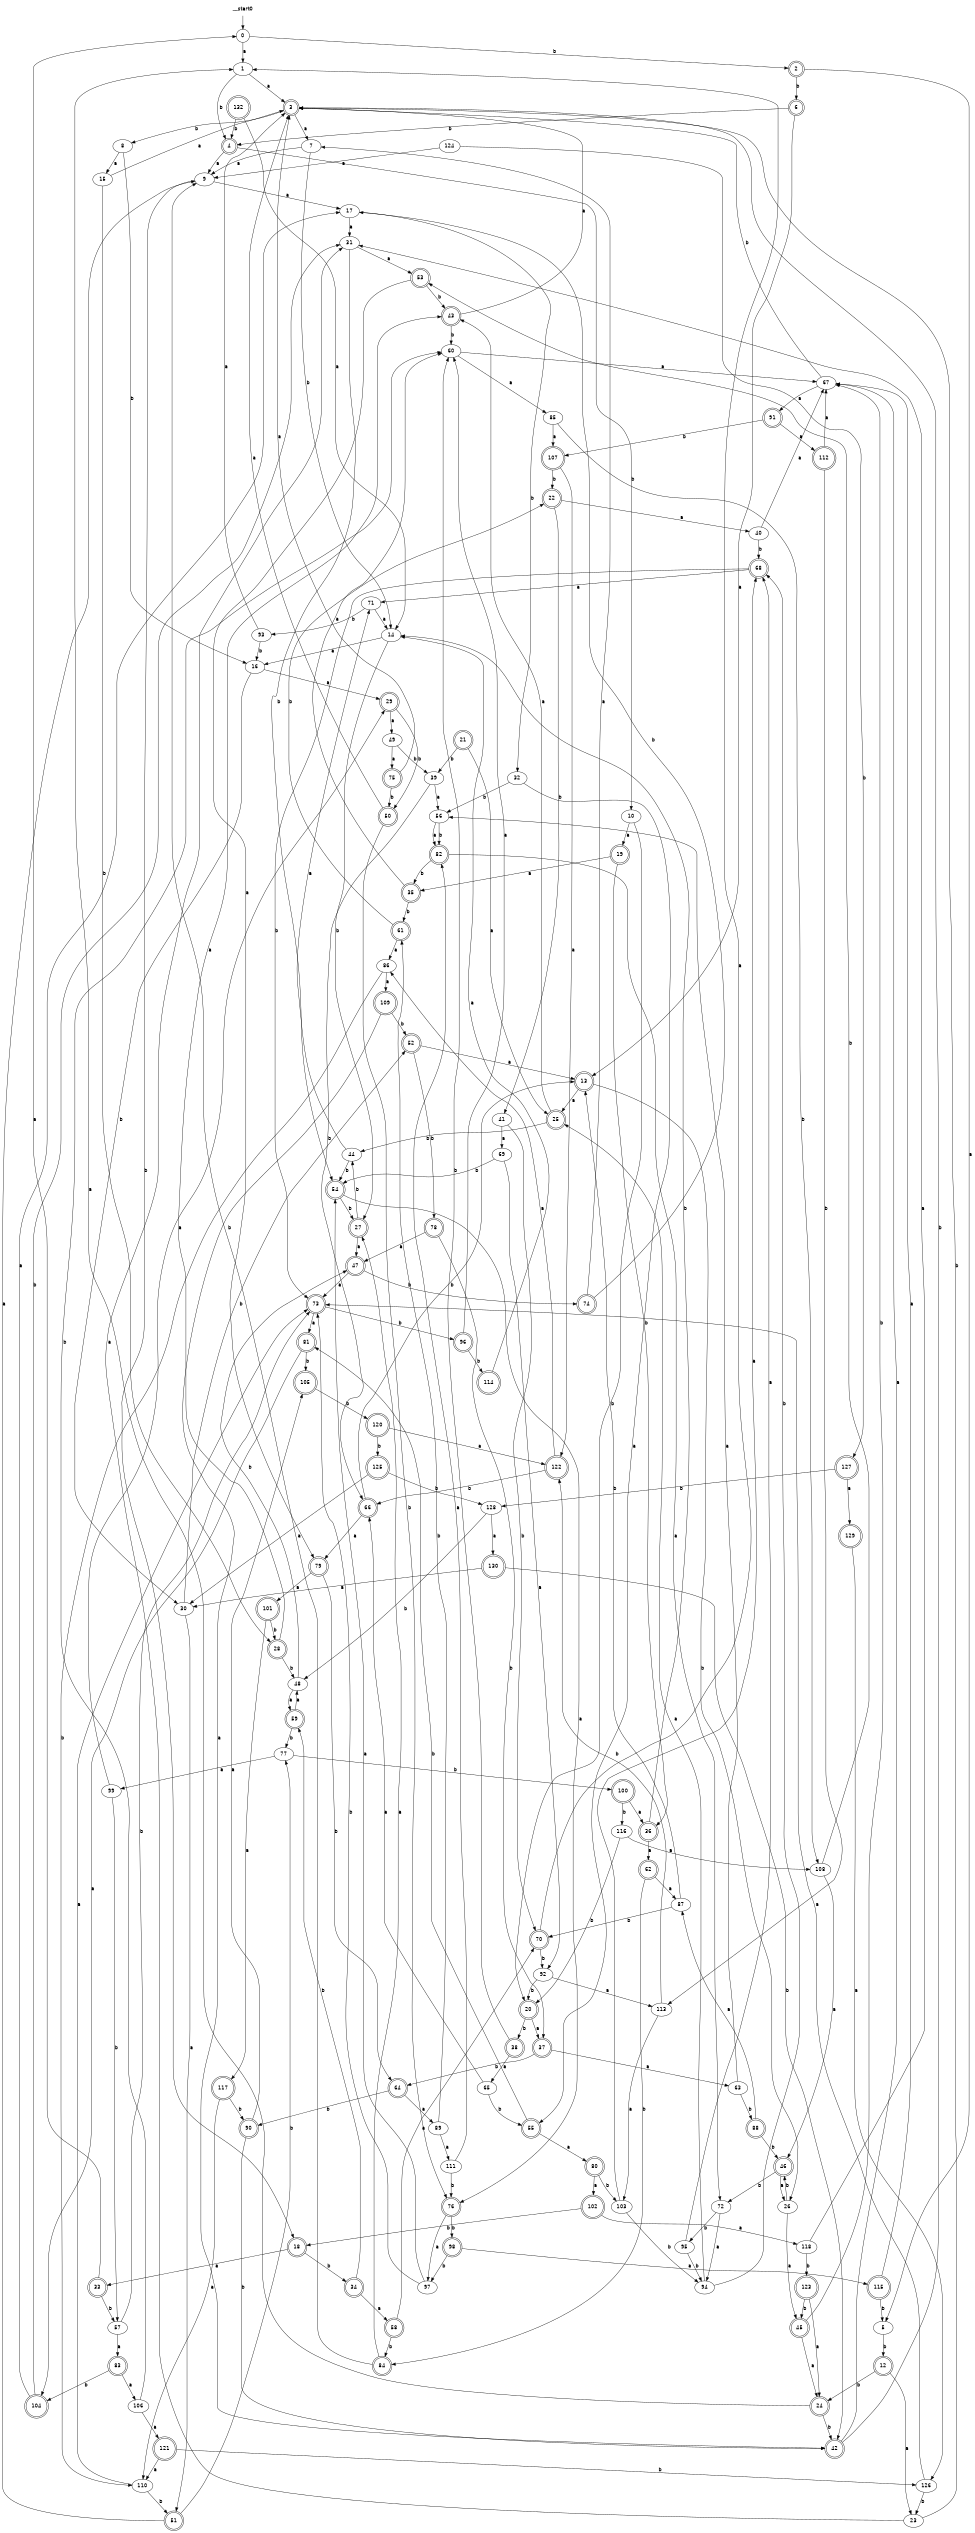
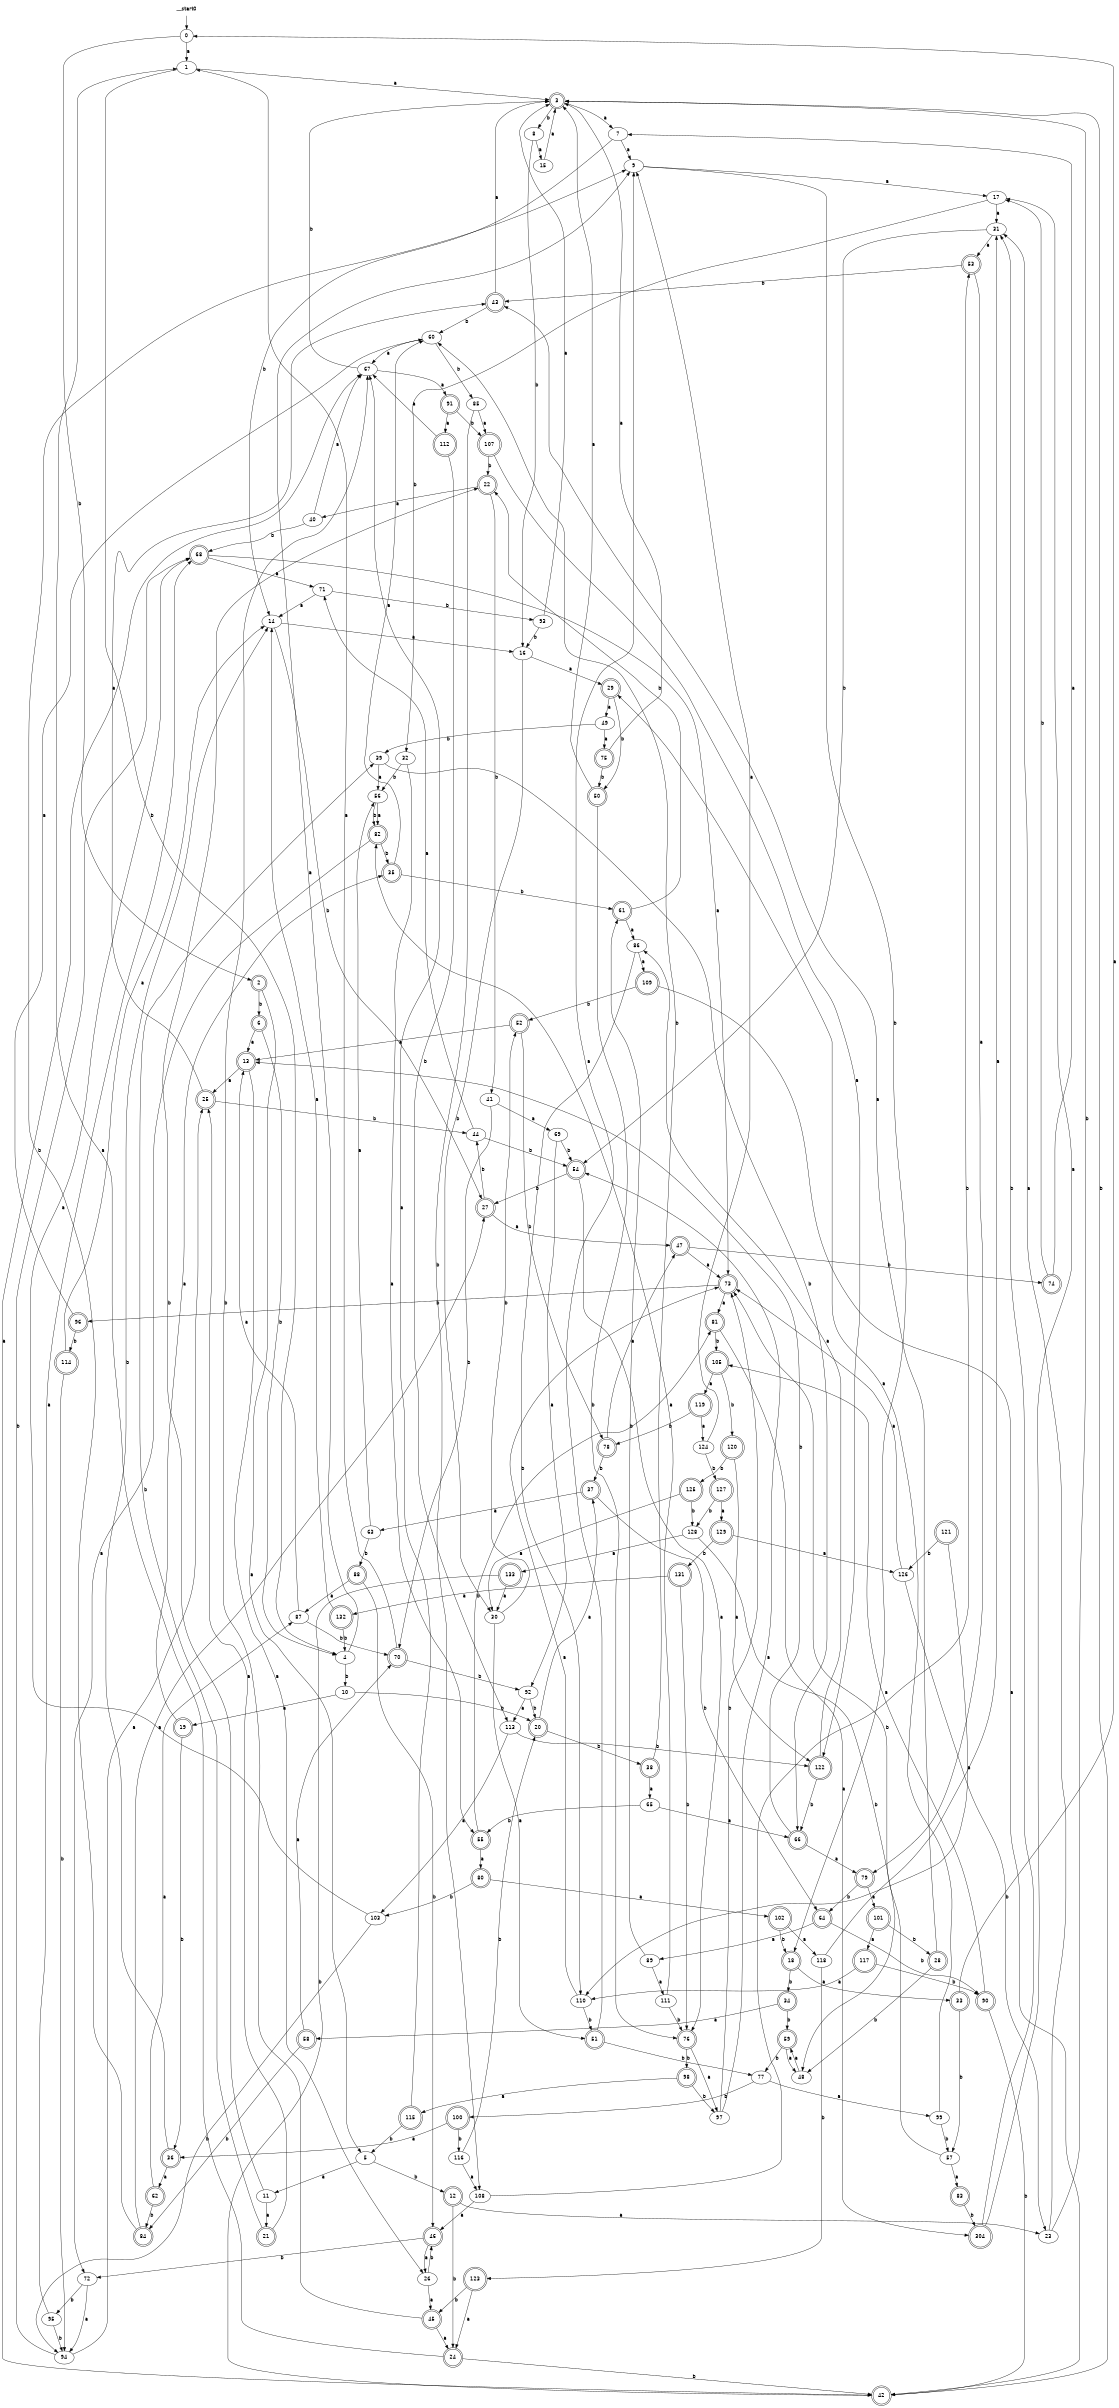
node "4": shape doublecircle -> ellipse
edge "60" -> "85": label "a" -> "b"
edge "68" -> "73": label "b" -> "a"
edge "15" -> "28": removed, label "b"
node "119": added
edge "48" -> "47": removed, label "b"
edge "87" -> "13": label "b" -> "a"
node "130": label "130" -> "133"
node "131": added
edge "13" -> "26": label "b" -> "a"
edge "114" -> "94": added, label "b"
node "11": added
node "104": label "104" -> "304"
node "106": removed
